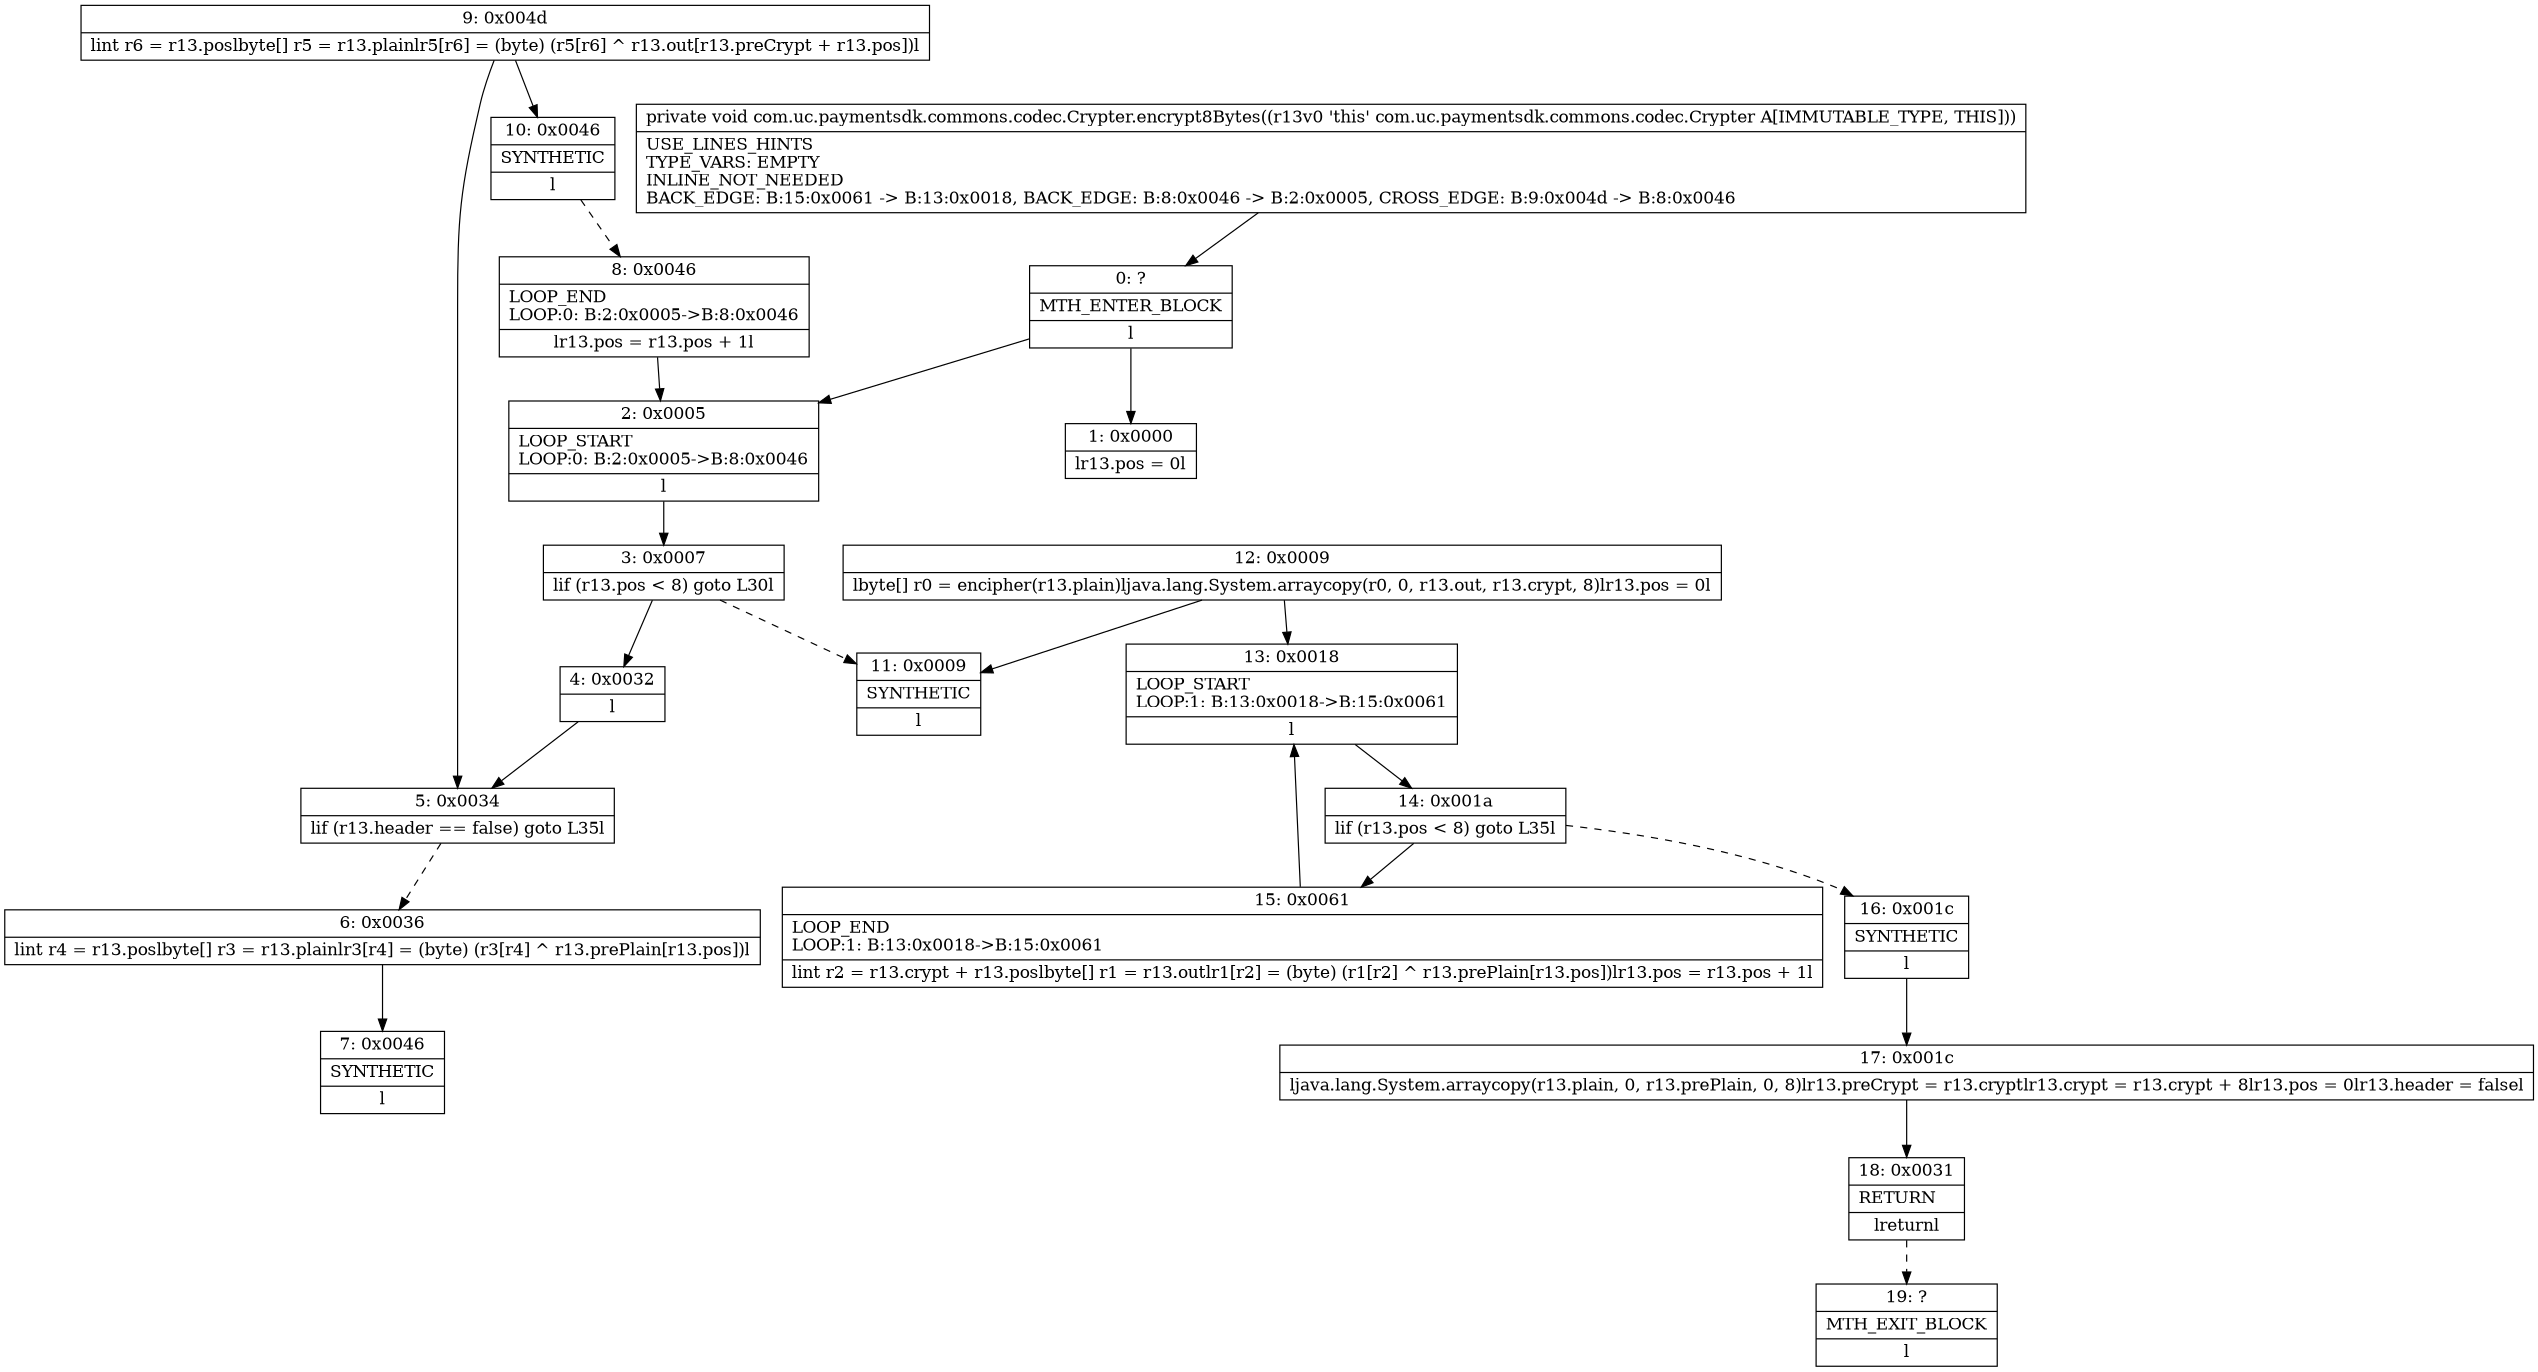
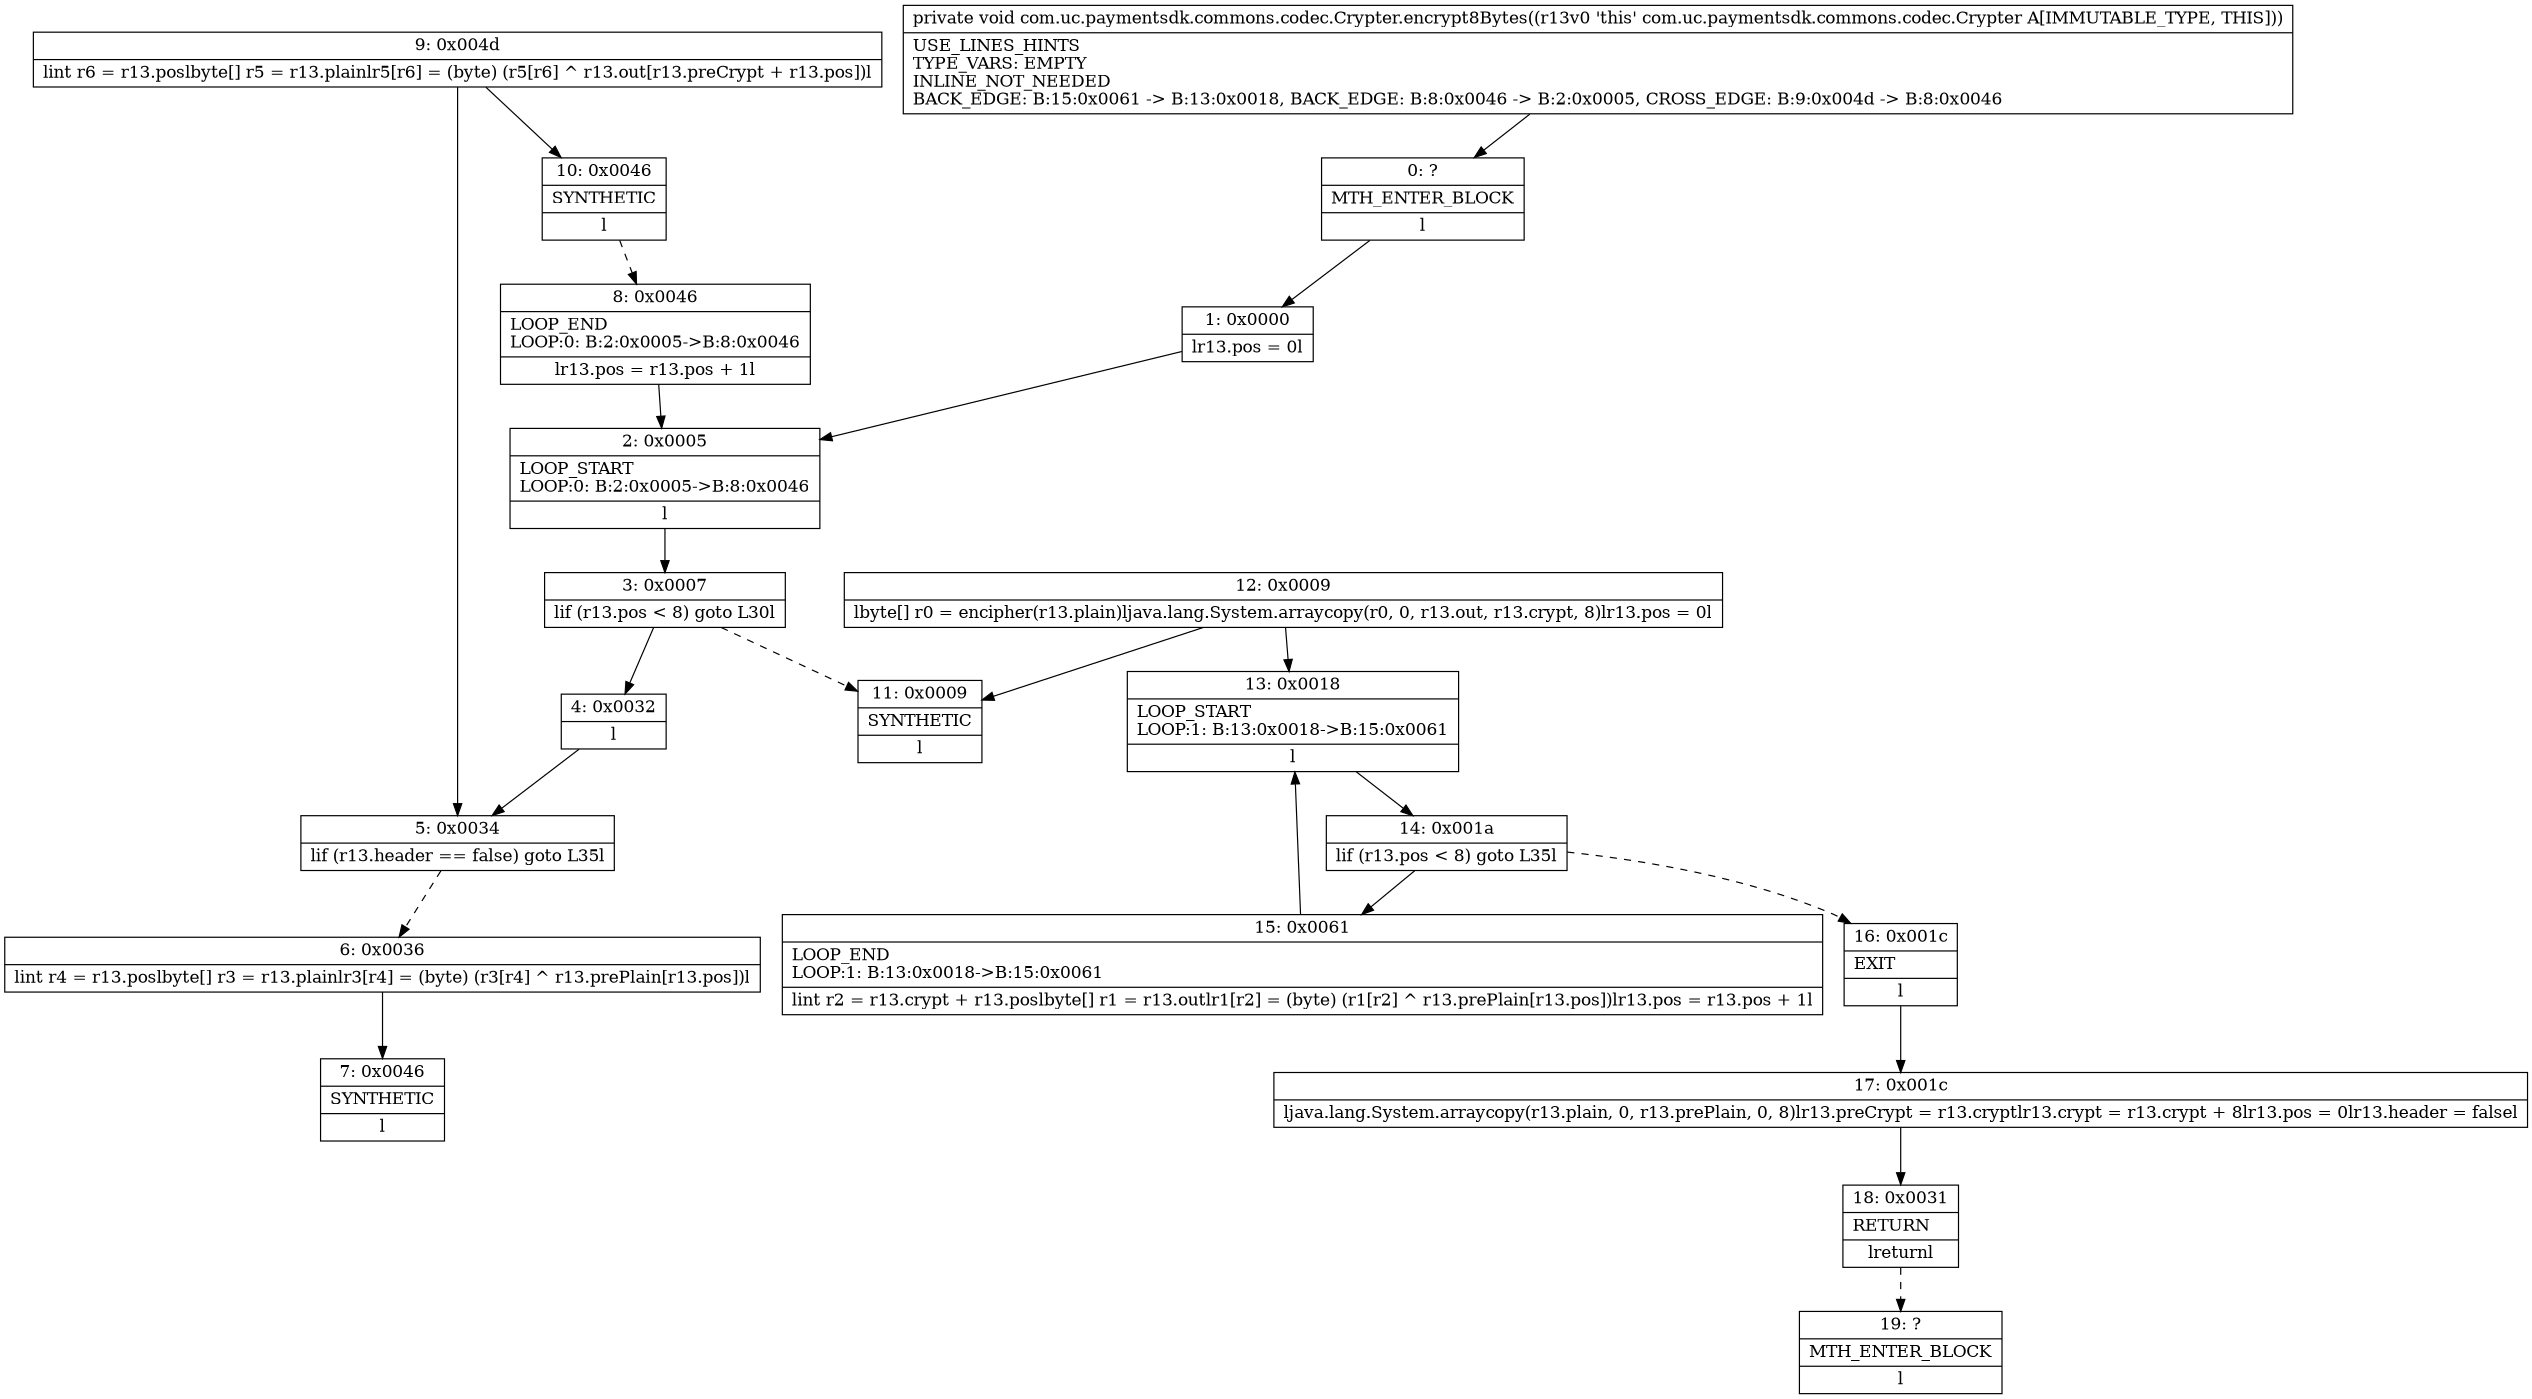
edge "0: ?" -> "2: 0x0005": now "1: 0x0000" -> "2: 0x0005"
node "16: 0x001c": text "SYNTHETIC" -> "EXIT"
node "19: ?": text "MTH_EXIT_BLOCK" -> "MTH_ENTER_BLOCK"
